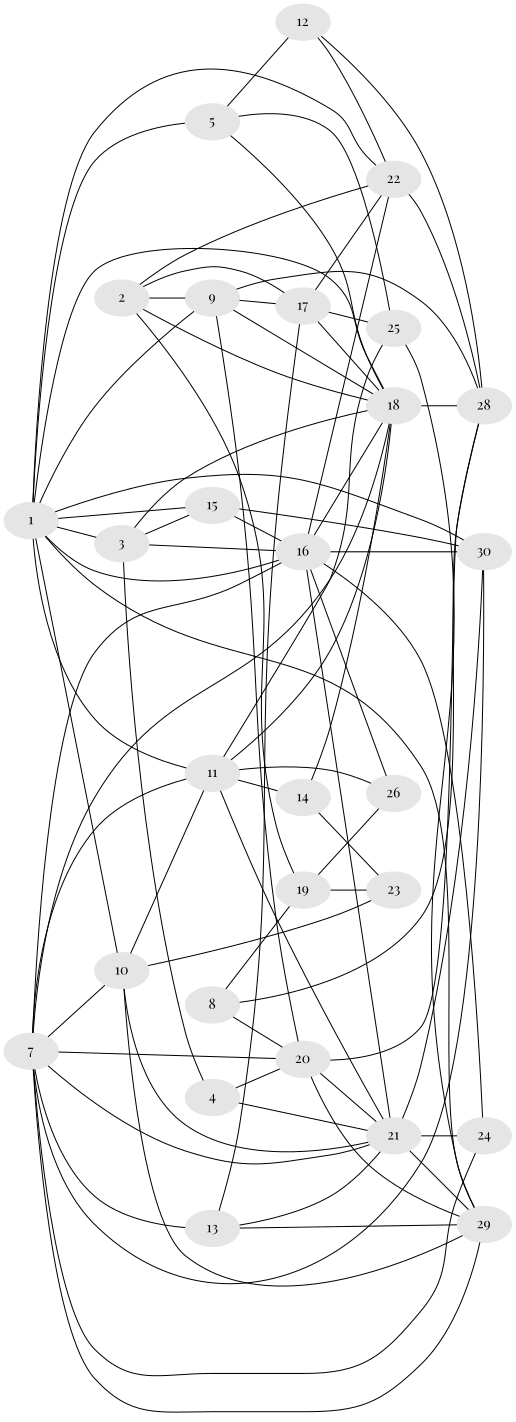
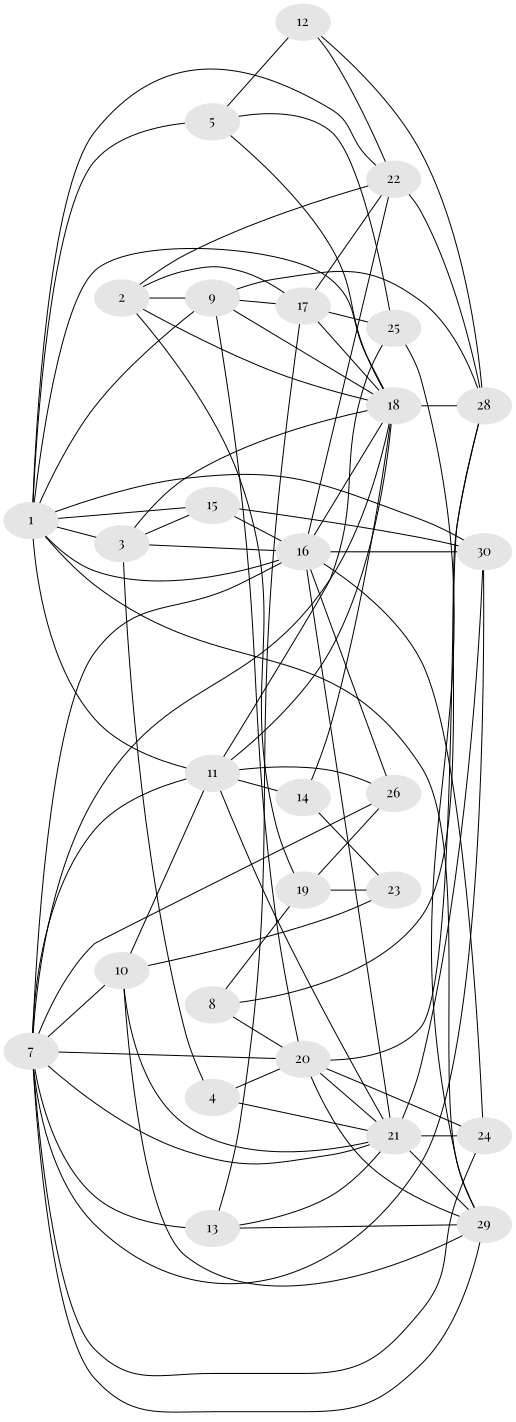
edge "1" -- "10": removed
edge "26" -- "7": added
edge "20" -- "24": added
